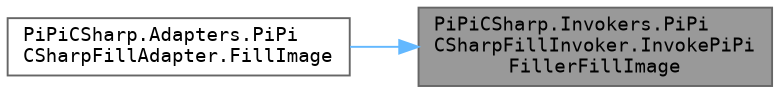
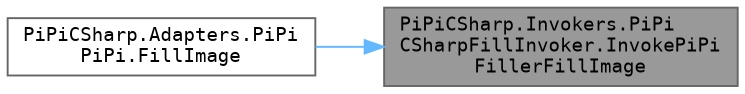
node "PiPiCSharp.Adapters.PiPi CSharpFillAdapter.FillImage": label "PiPiCSharp.Adapters.PiPi CSharpFillAdapter.FillImage" -> "PiPiCSharp.Adapters.PiPi PiPi.FillImage"
